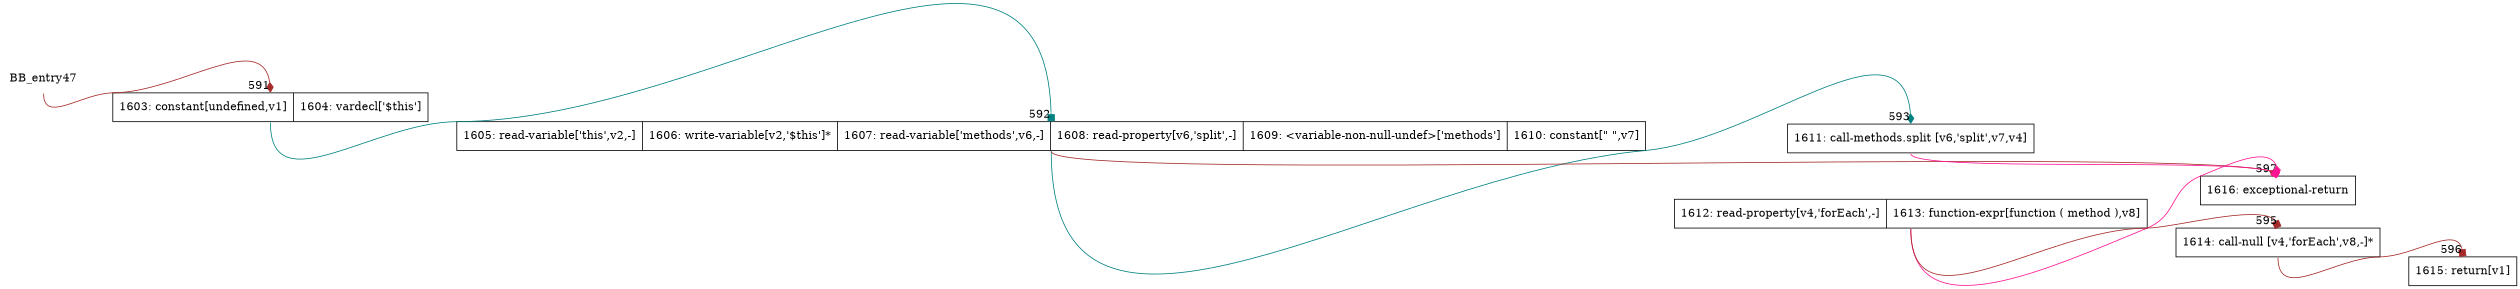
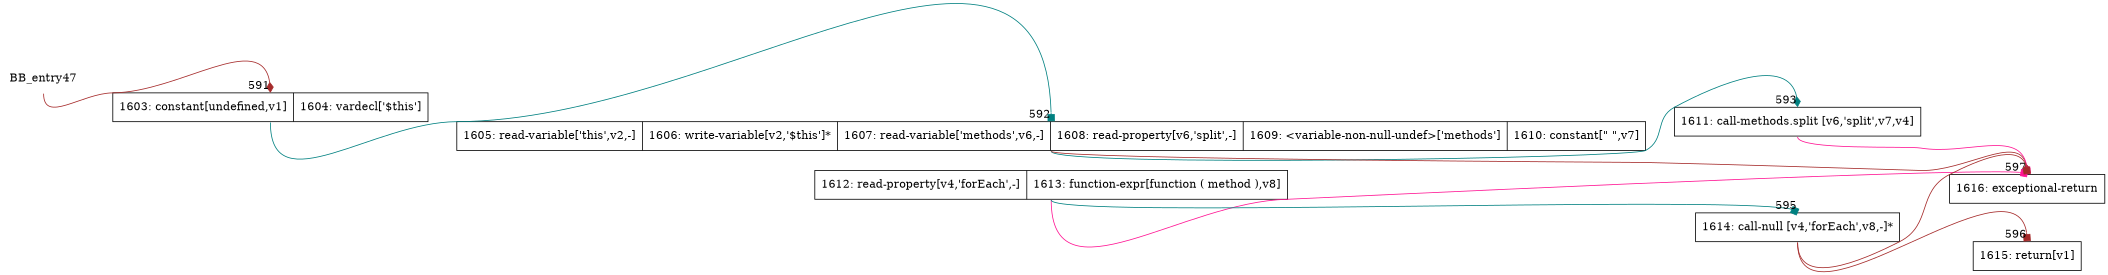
edge "1614: call-null [v4,'forEach',v8,-]*" -> "1616: exceptional-return": added
edge "1612: read-property[v4,'forEach',-]" -> "1614: call-null [v4,'forEach',v8,-]*": color brown -> teal
edge "1612: read-property[v4,'forEach',-]" -> "1616: exceptional-return": arrowhead diamond -> box
